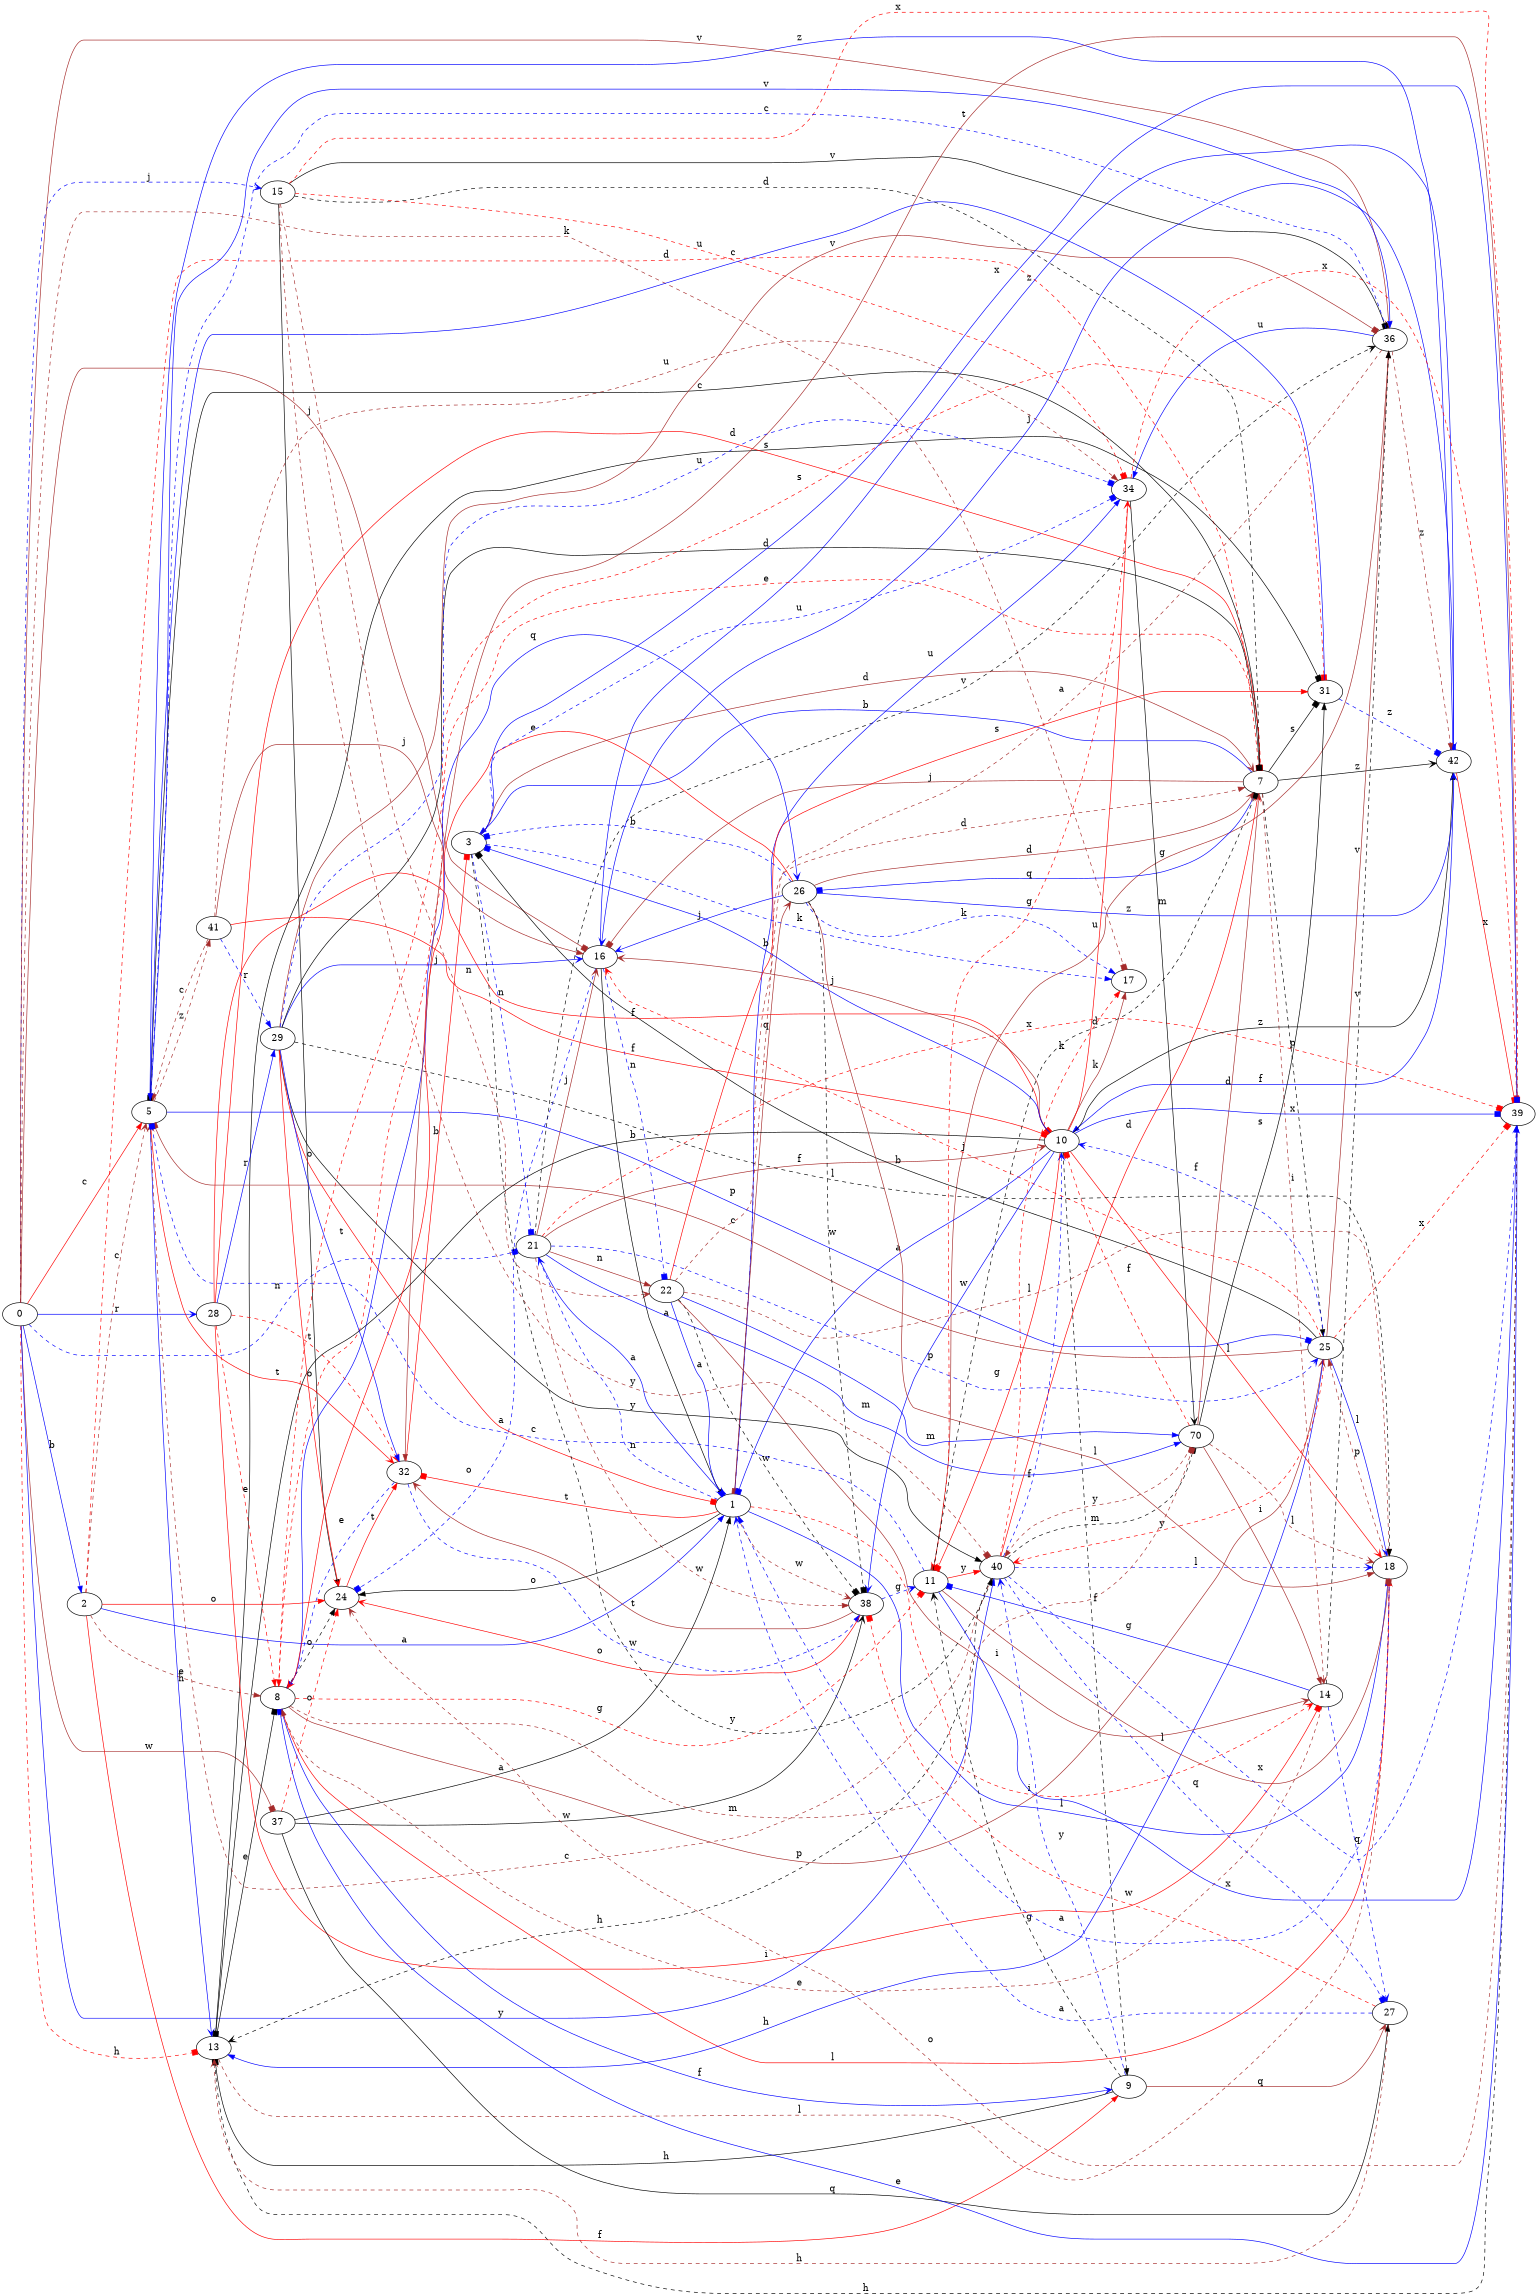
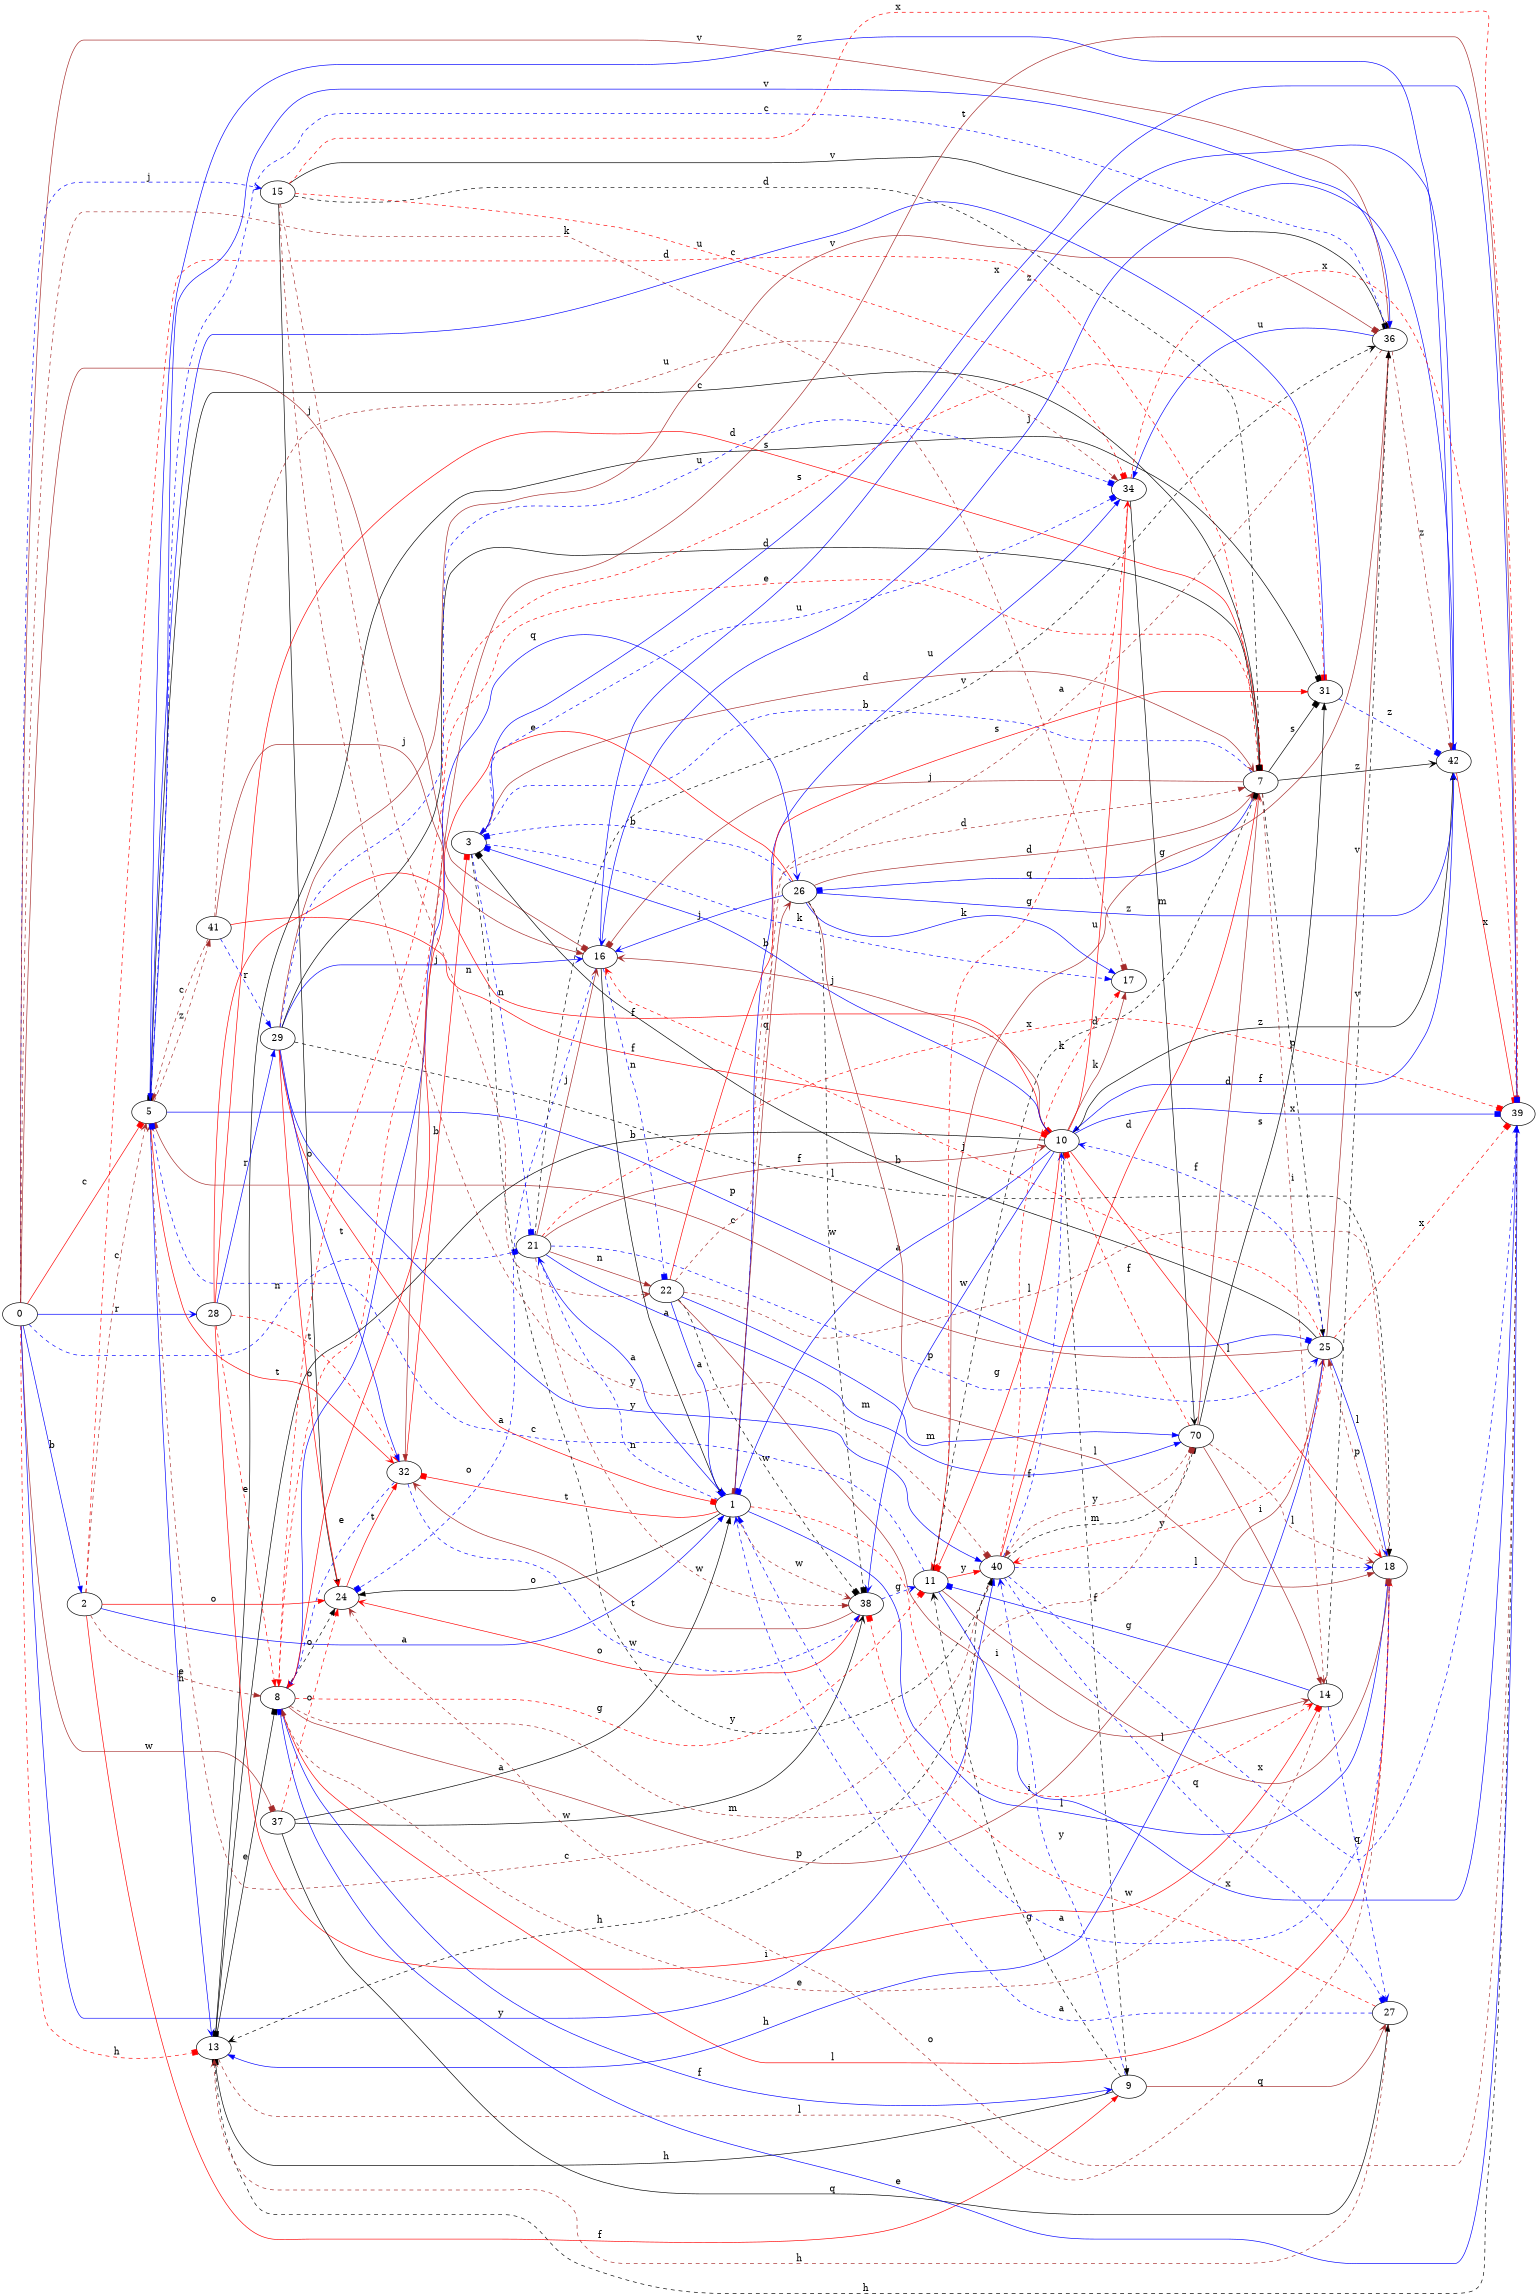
edge "7" -> "3": style solid -> dashed
edge "26" -> "17": style dashed -> solid
edge "0" -> "5": arrowhead normal -> box
edge "29" -> "40": color black -> blue
